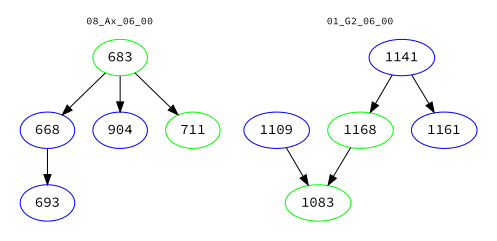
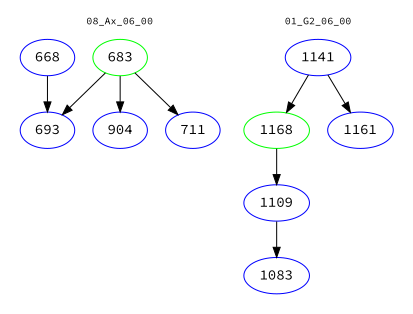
edge "683" -> "668": now "683" -> "693"
node "711": color green -> blue
edge "1168" -> "1083": now "1168" -> "1109"
node "1083": color green -> blue
